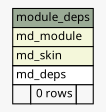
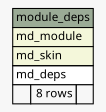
node "module_deps": text "0 rows" -> "8 rows"
